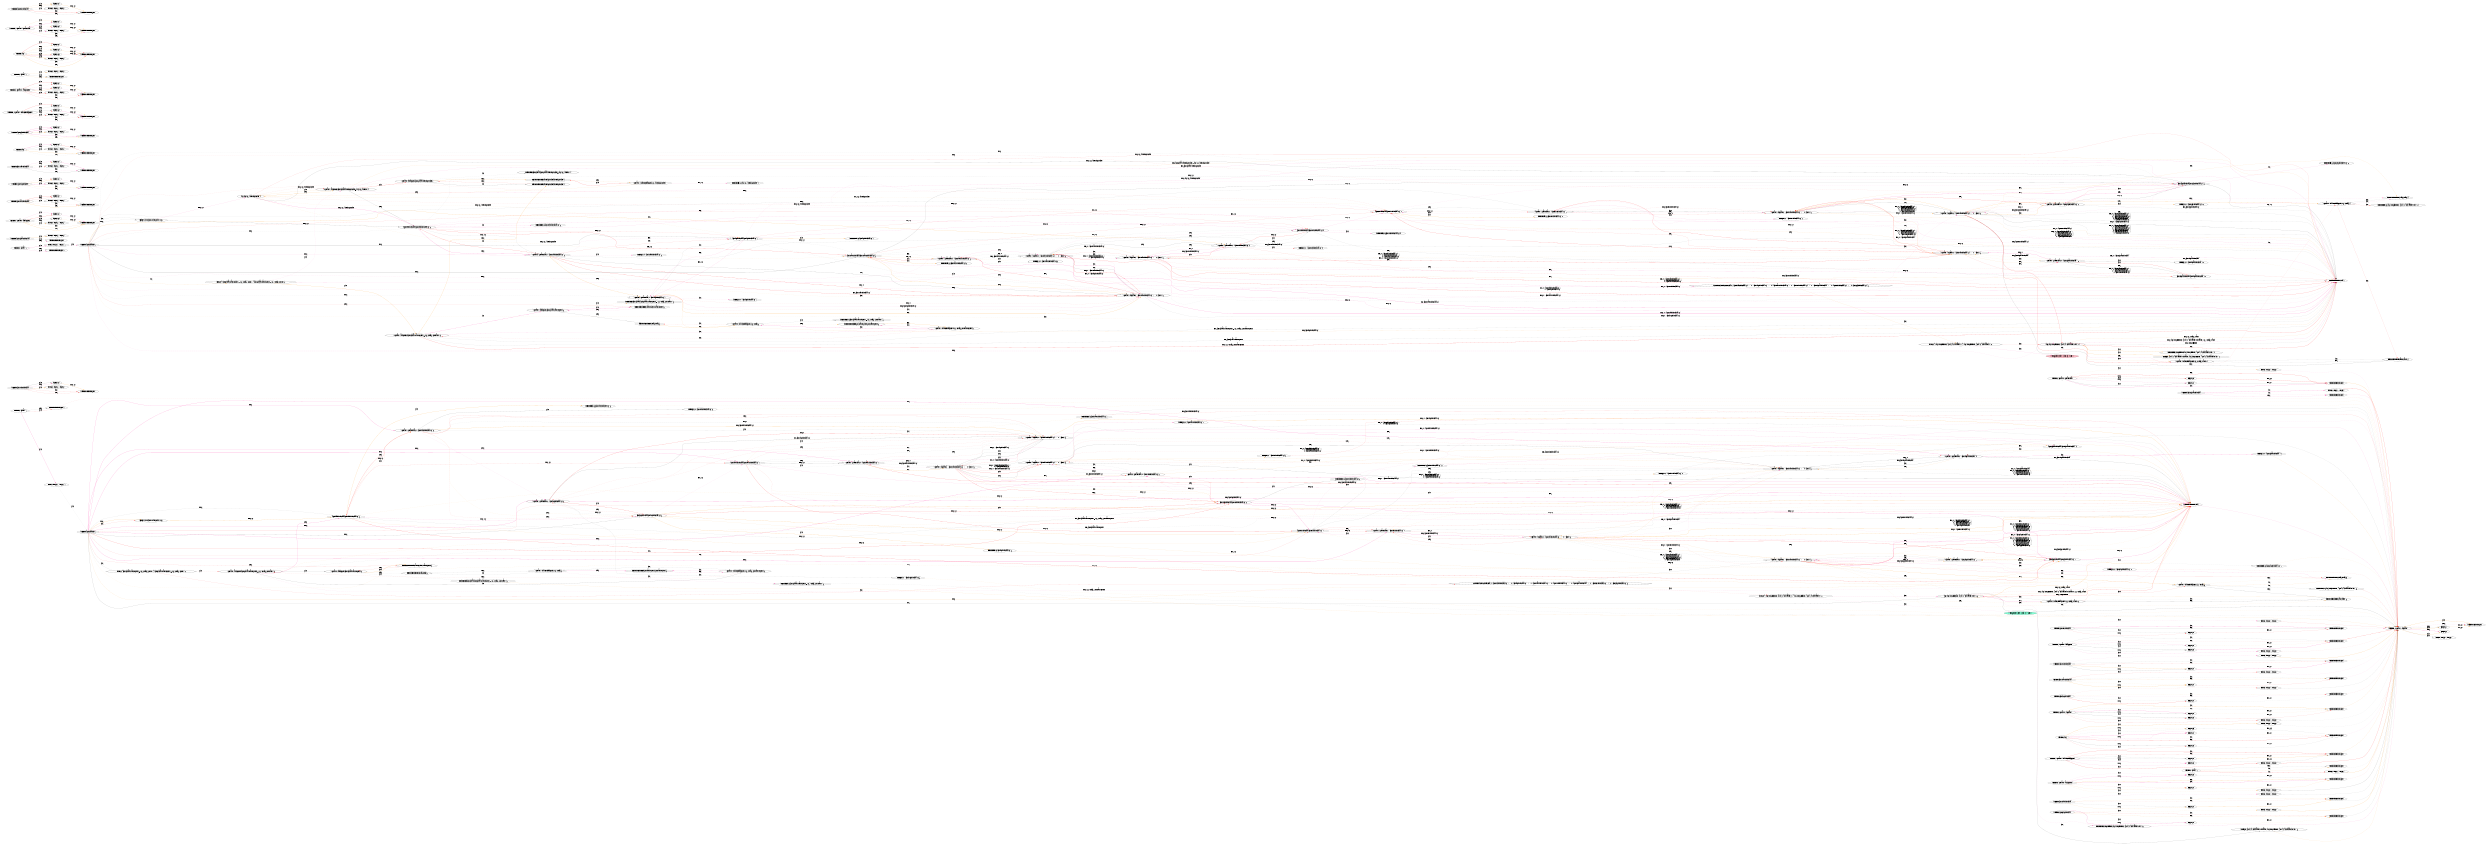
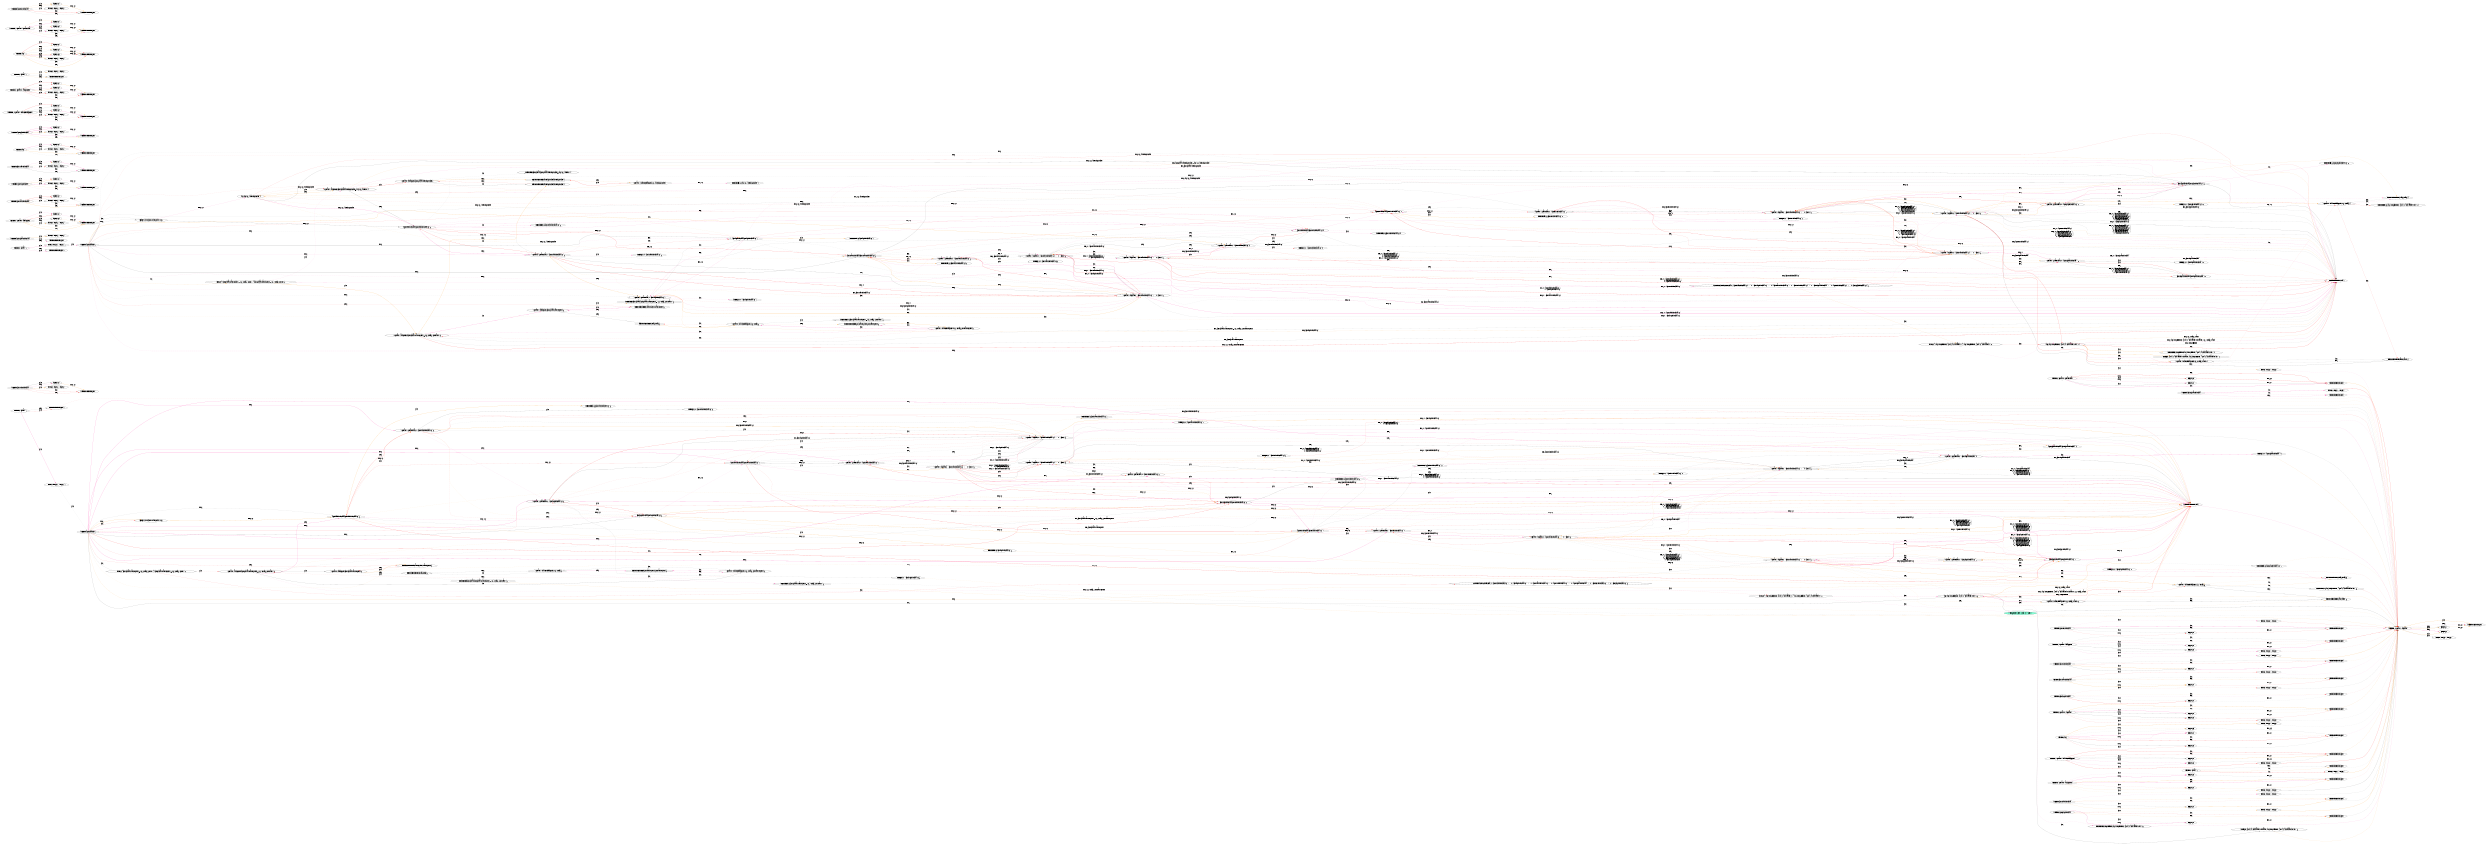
node "<(LOCAL,exit : exit)<SUB>15</SUB>>": removed
